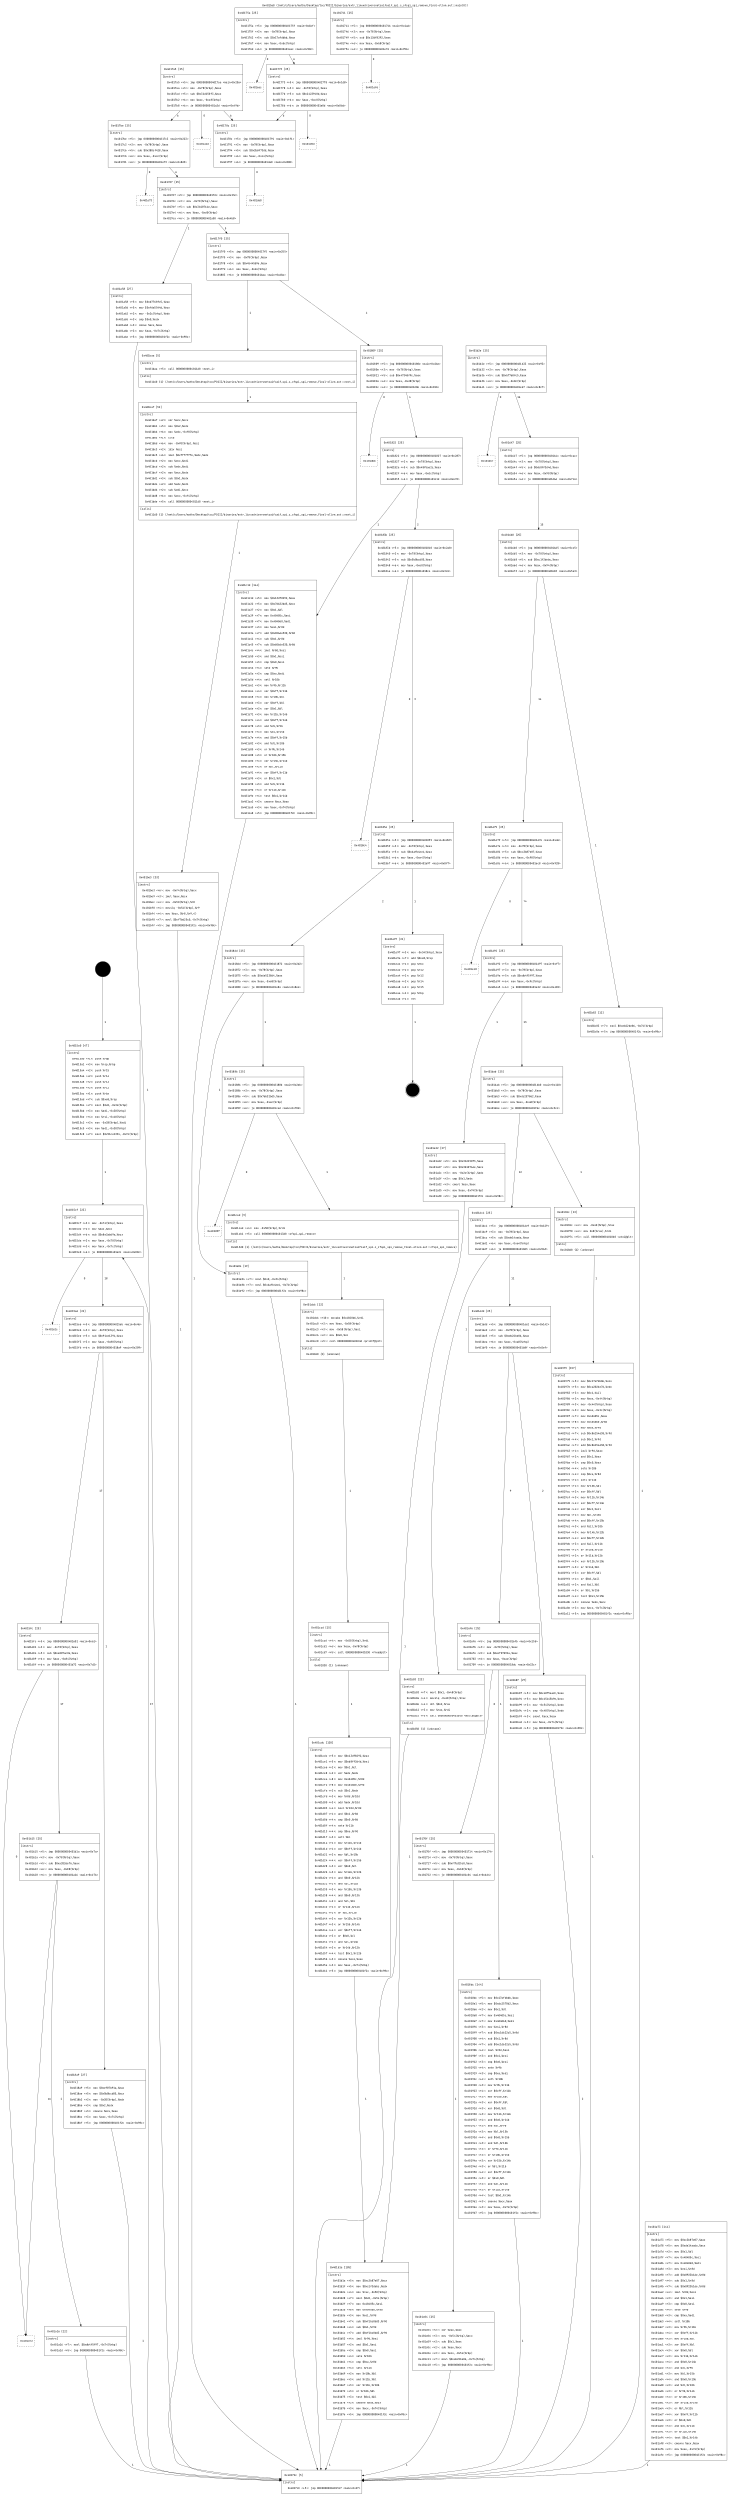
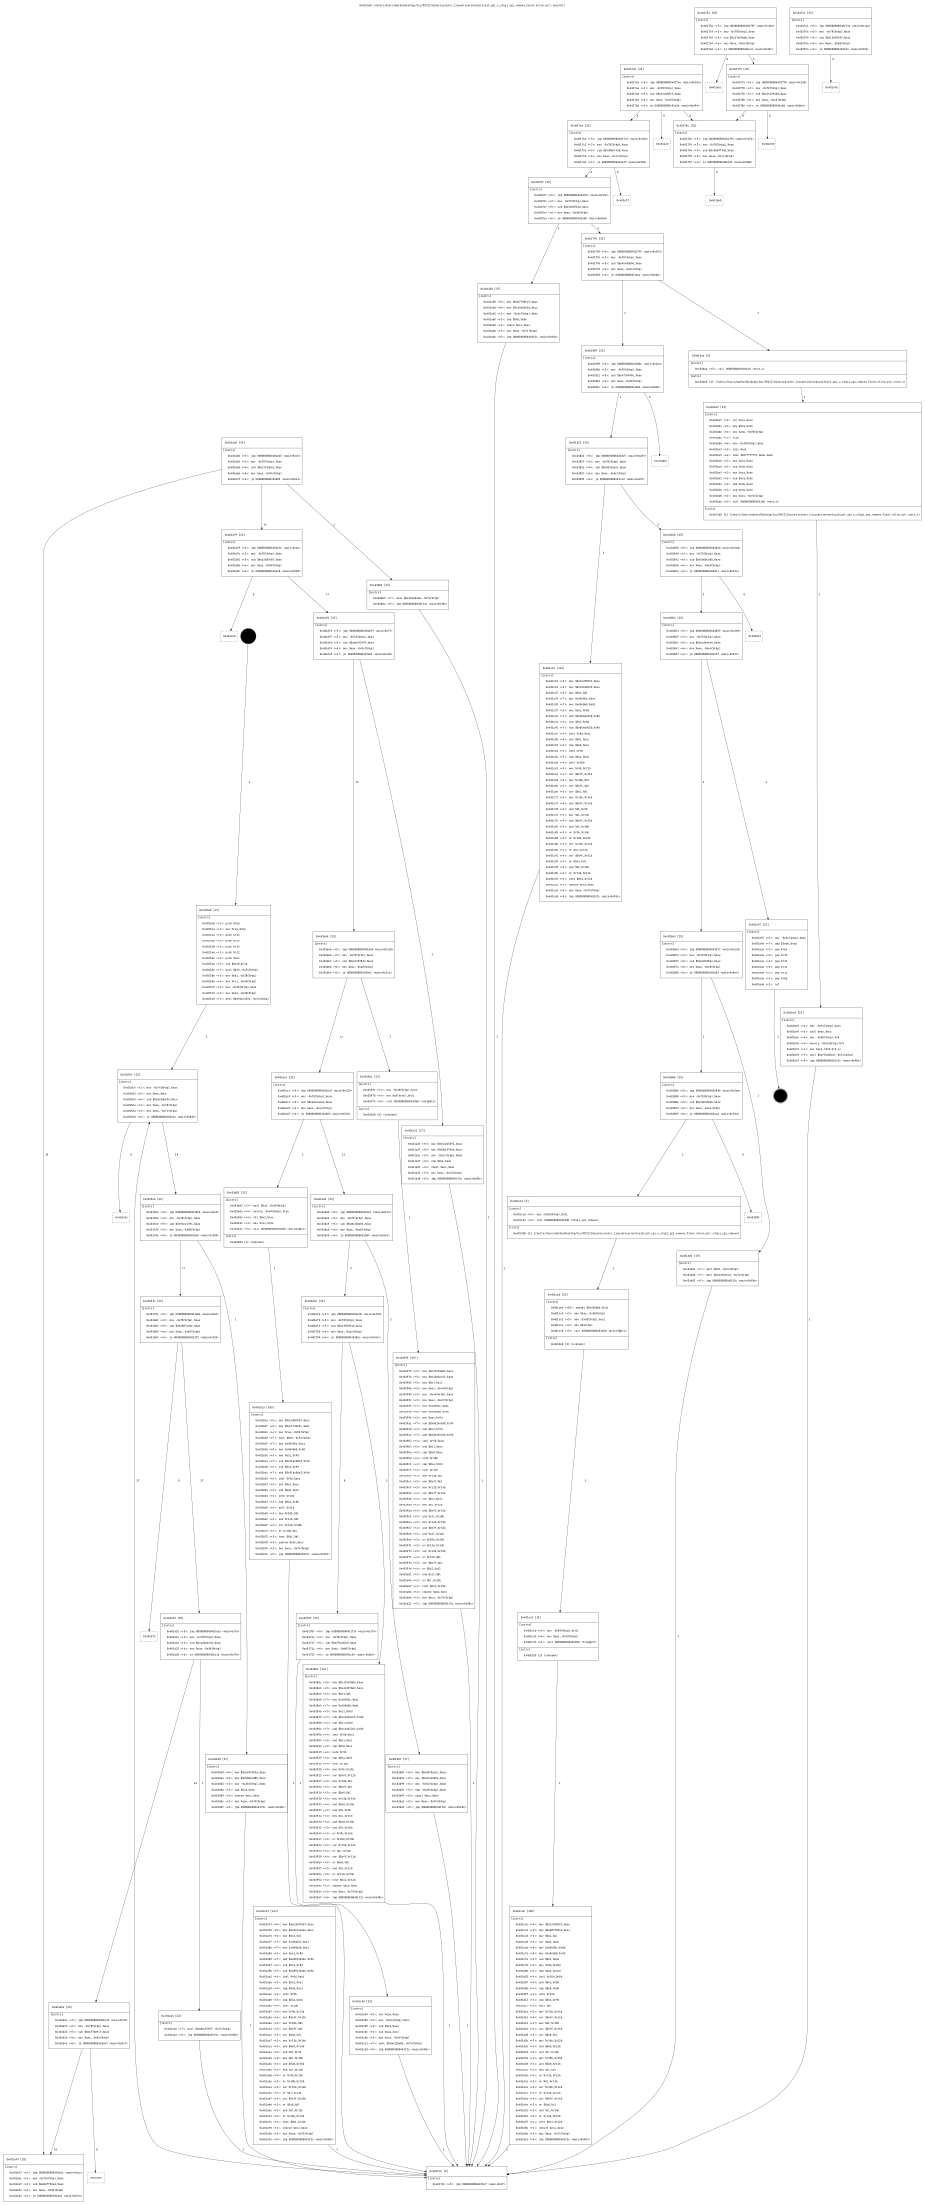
edge "0x401647 [25]" -> "0x401660 [25]": reversed
edge "0x401615 [25]" -> "0x401d72": now "0x401615 [25]" -> "0x40162e [25]"
edge "0x401cdc [138]" -> "0x401b1a [105]": now "0x401cdc [138]" -> "0x401f2c [5]"
